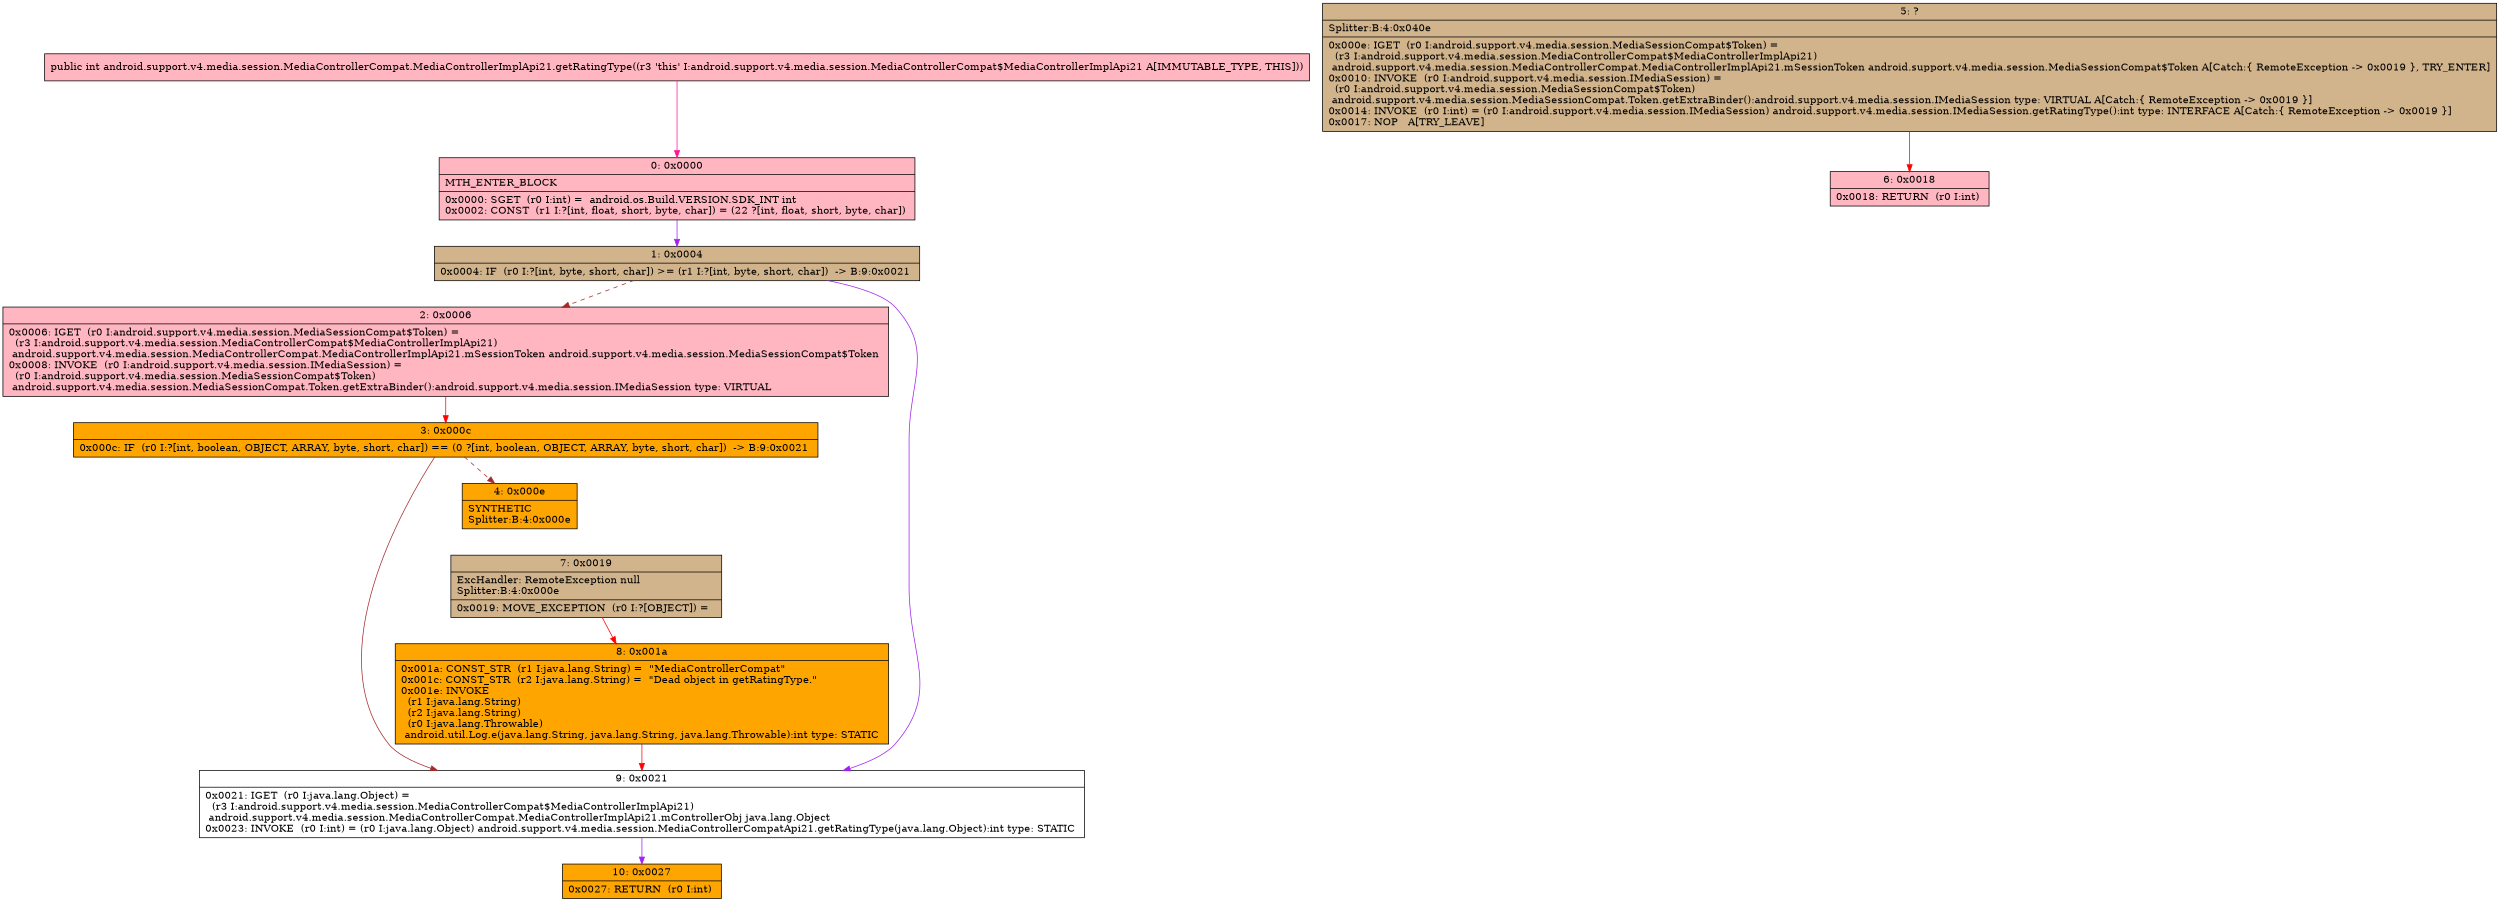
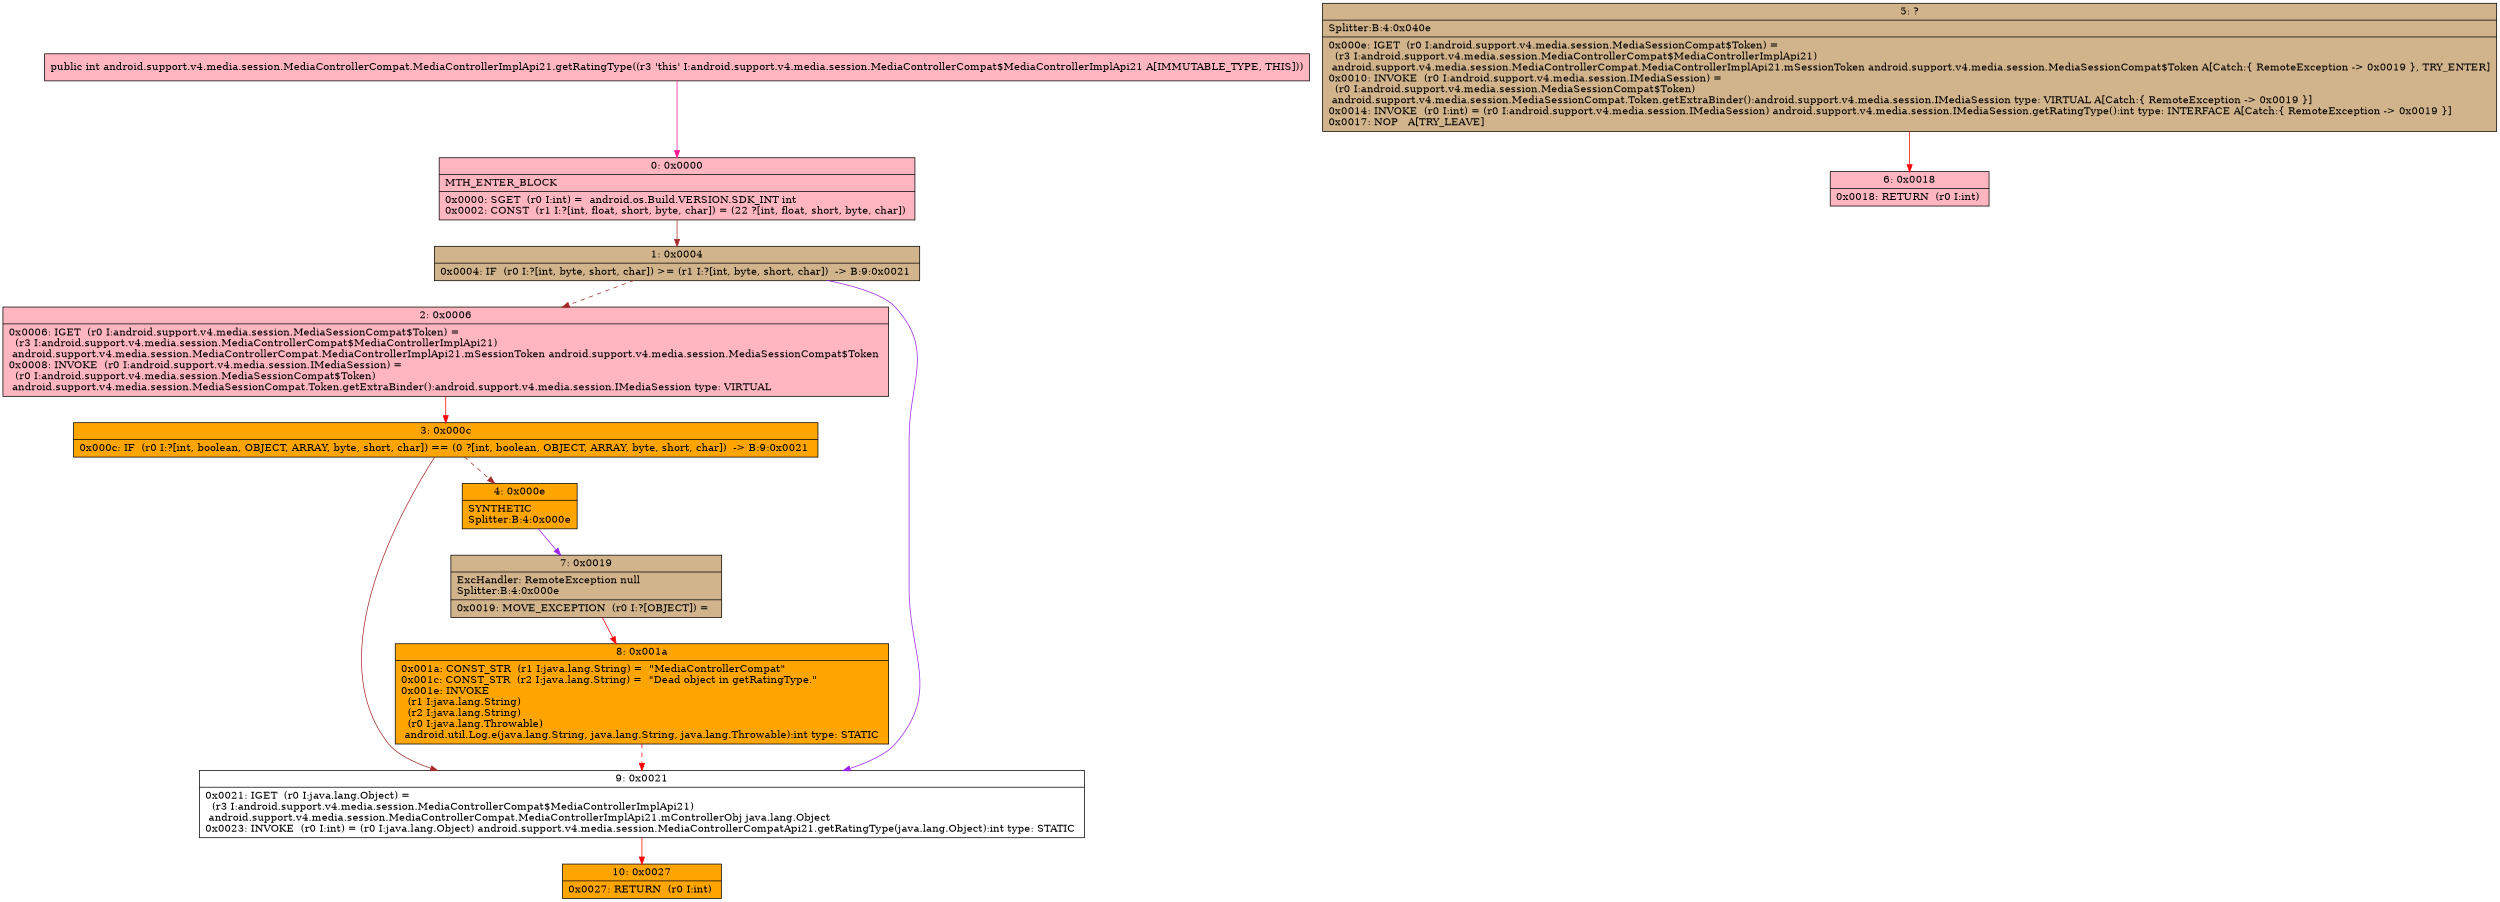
edge "0: 0x0000" -> "1: 0x0004": color purple -> brown
edge "4: 0x000e" -> "7: 0x0019": added
edge "8: 0x001a" -> "9: 0x0021": style solid -> dashed
edge "9: 0x0021" -> "10: 0x0027": color purple -> red
